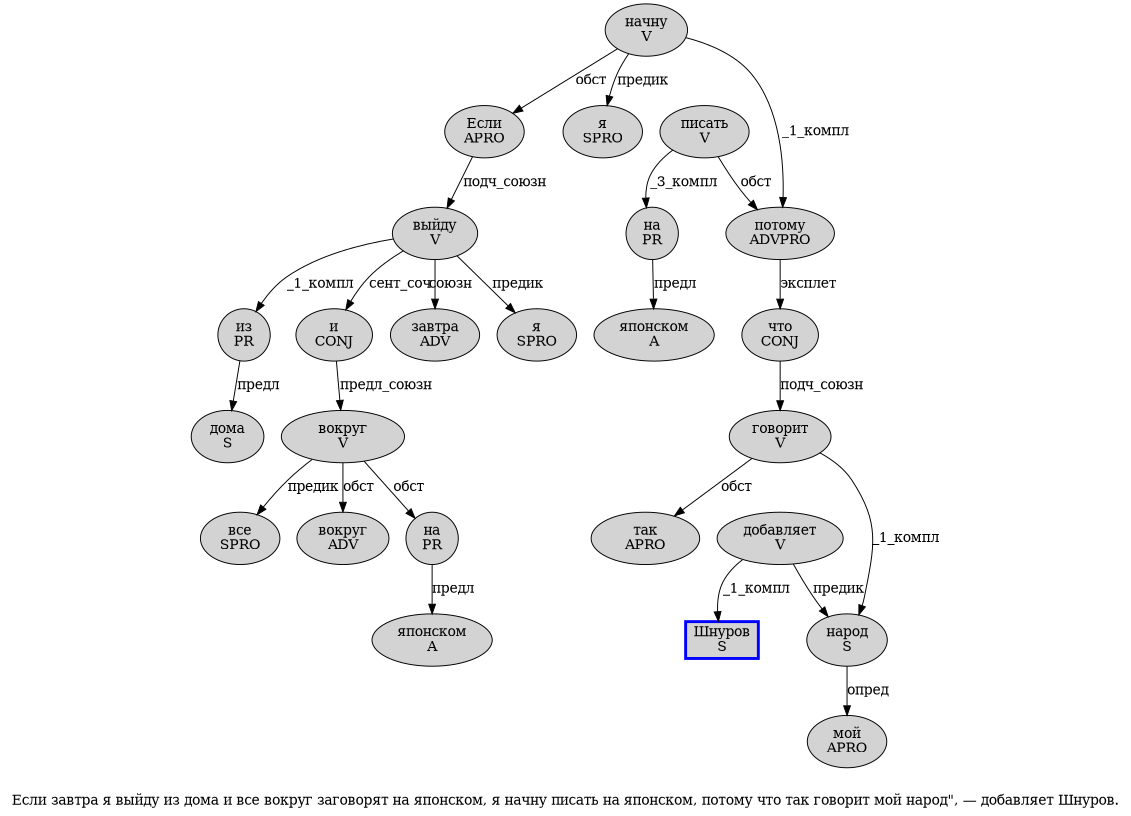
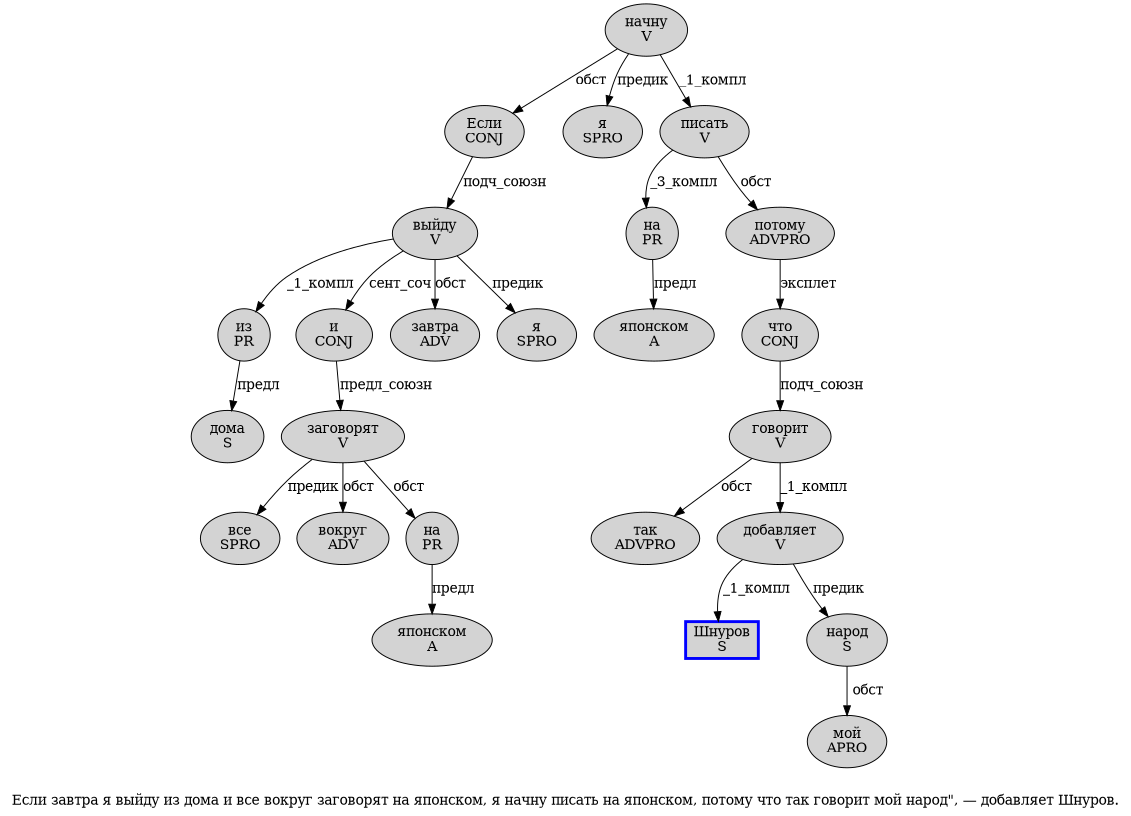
edge "начну V" -> "потому ADVPRO": now "начну V" -> "писать V"
node "Если APRO": label "Если APRO" -> "Если CONJ"
edge "выйду V" -> "завтра ADV": label "союзн" -> "обст"
node "вокруг V": label "вокруг V" -> "заговорят V"
edge "говорит V" -> "народ S": now "говорит V" -> "добавляет V"
node "так APRO": label "так APRO" -> "так ADVPRO"
edge "народ S" -> "мой APRO": label "опред" -> "обст"
